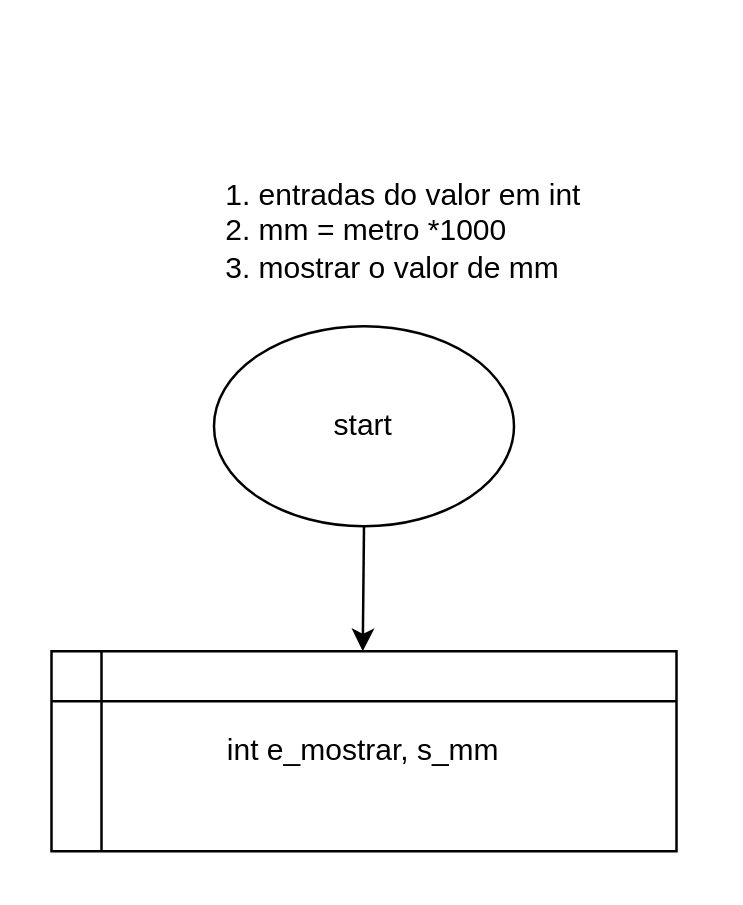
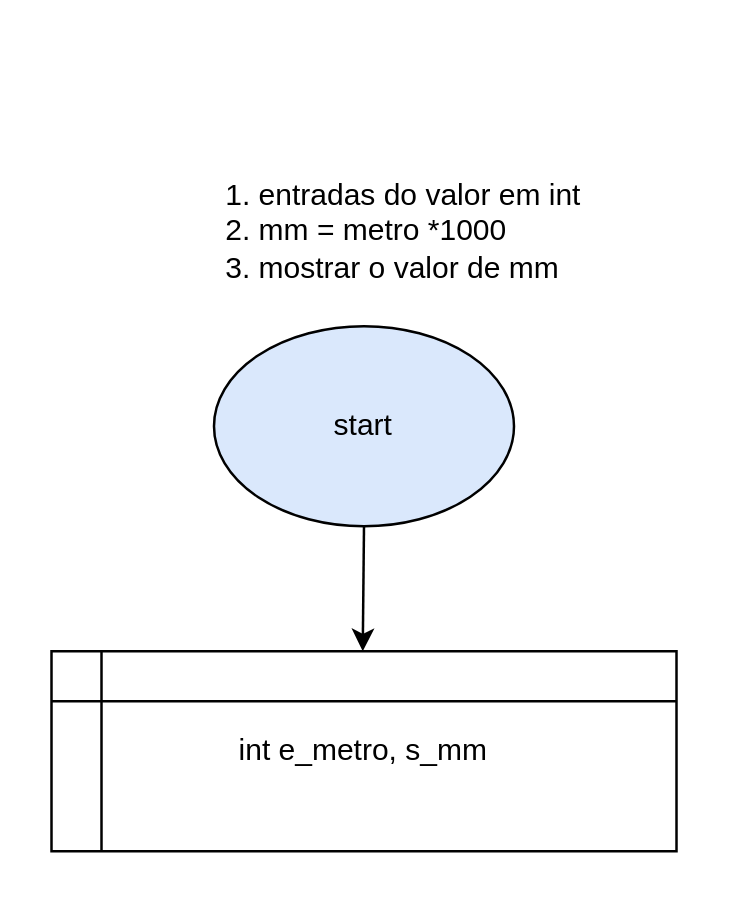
node "start": fillcolor #ffffff -> #dae8fc
node "int e_mostrar, s_mm": label "int e_mostrar, s_mm" -> "int e_metro, s_mm"
